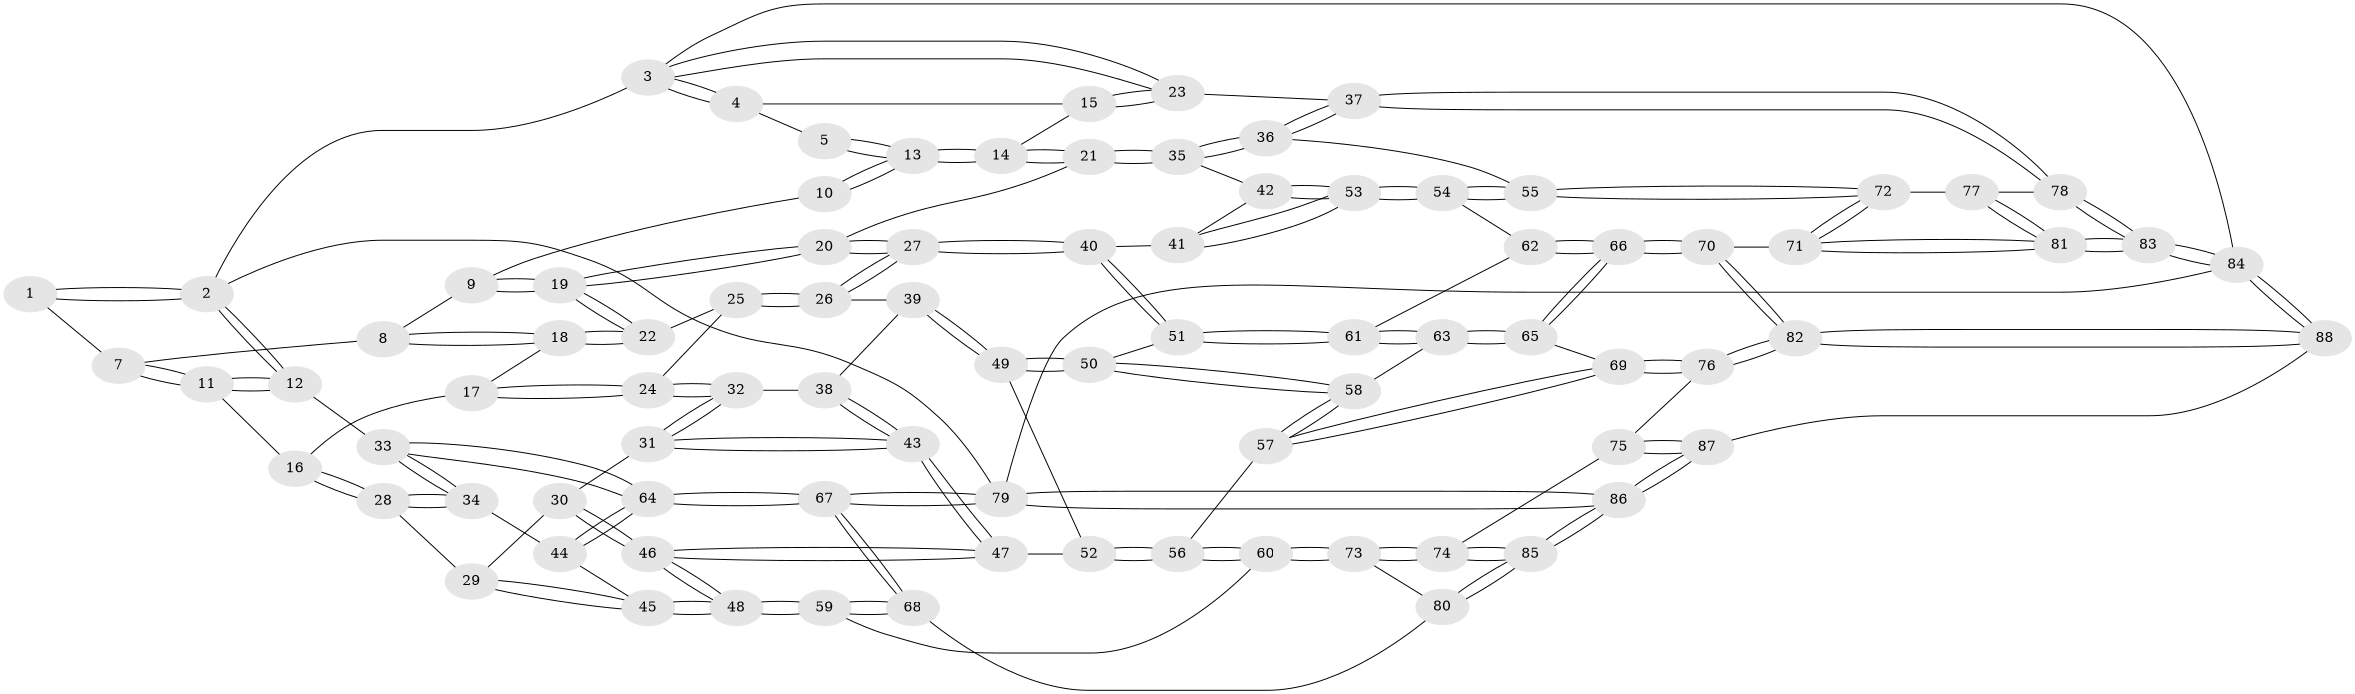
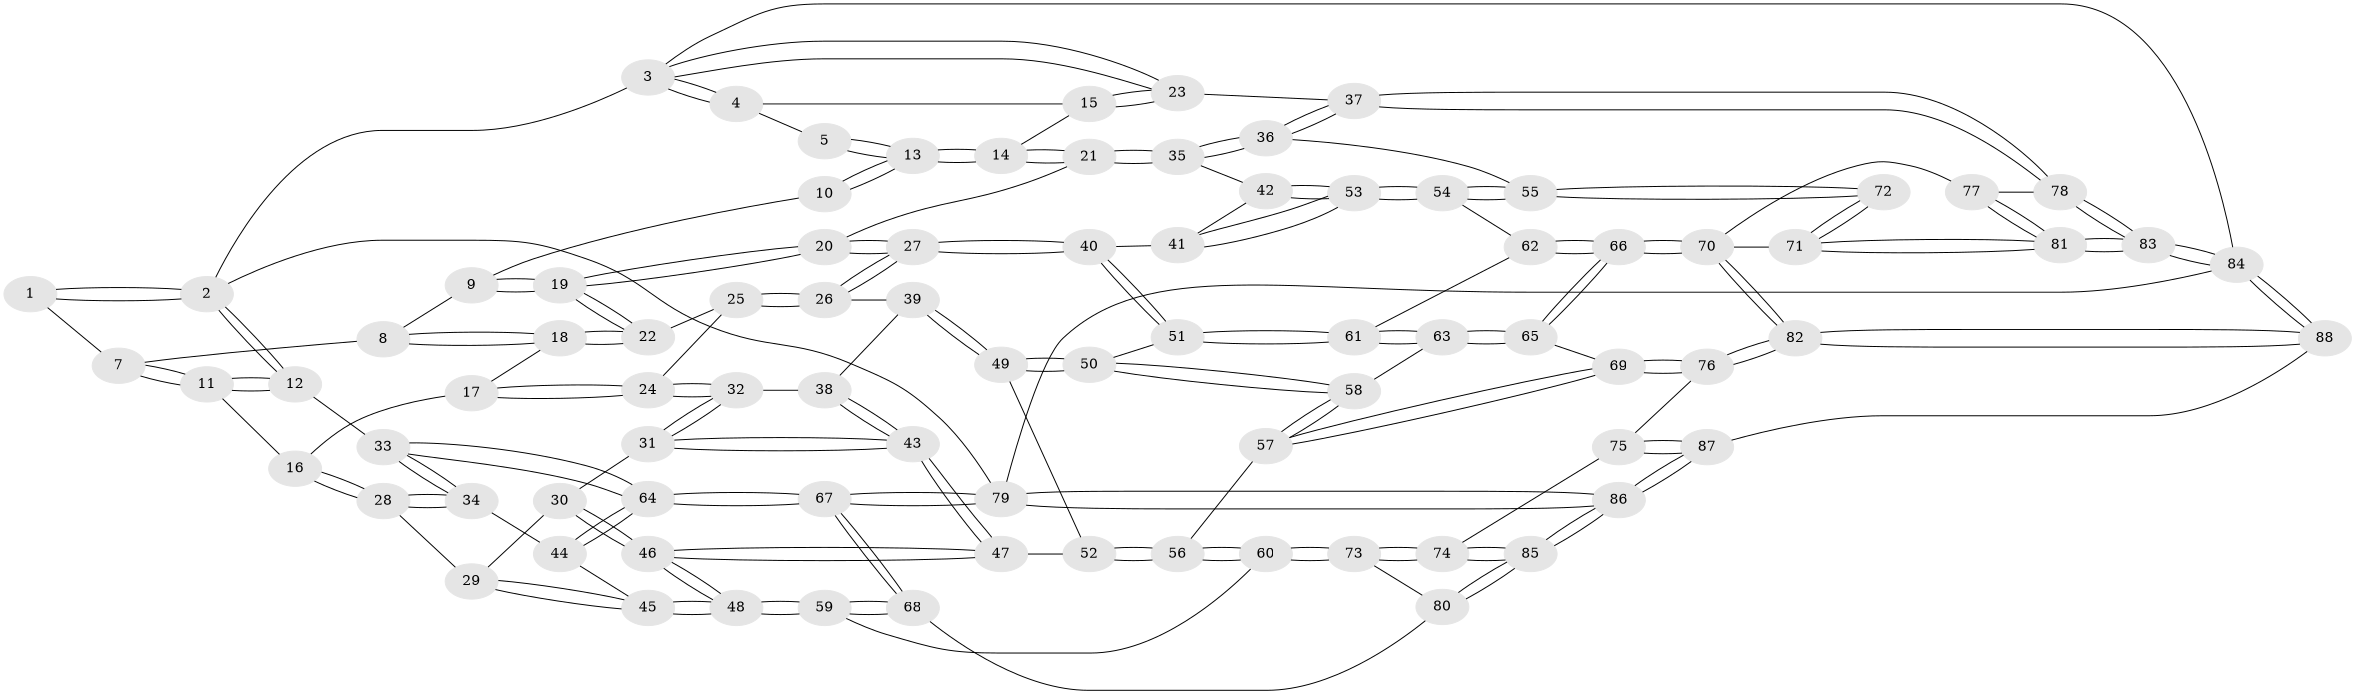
edge "72" -- "77": now "70" -- "77"
